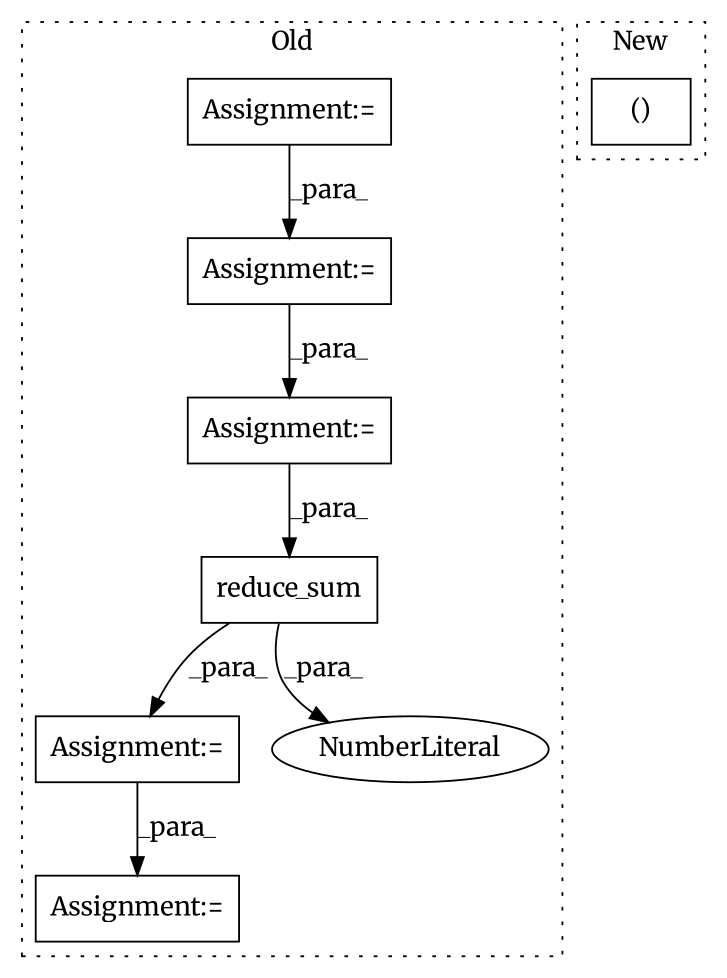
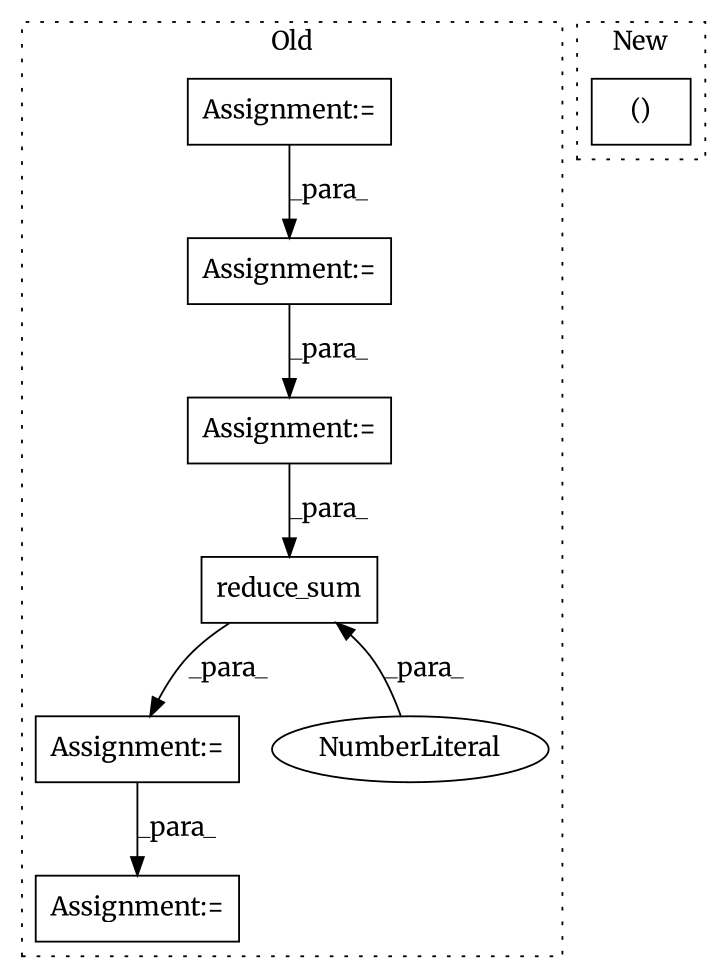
edge "reduce_sum" -> "NumberLiteral": reversed
